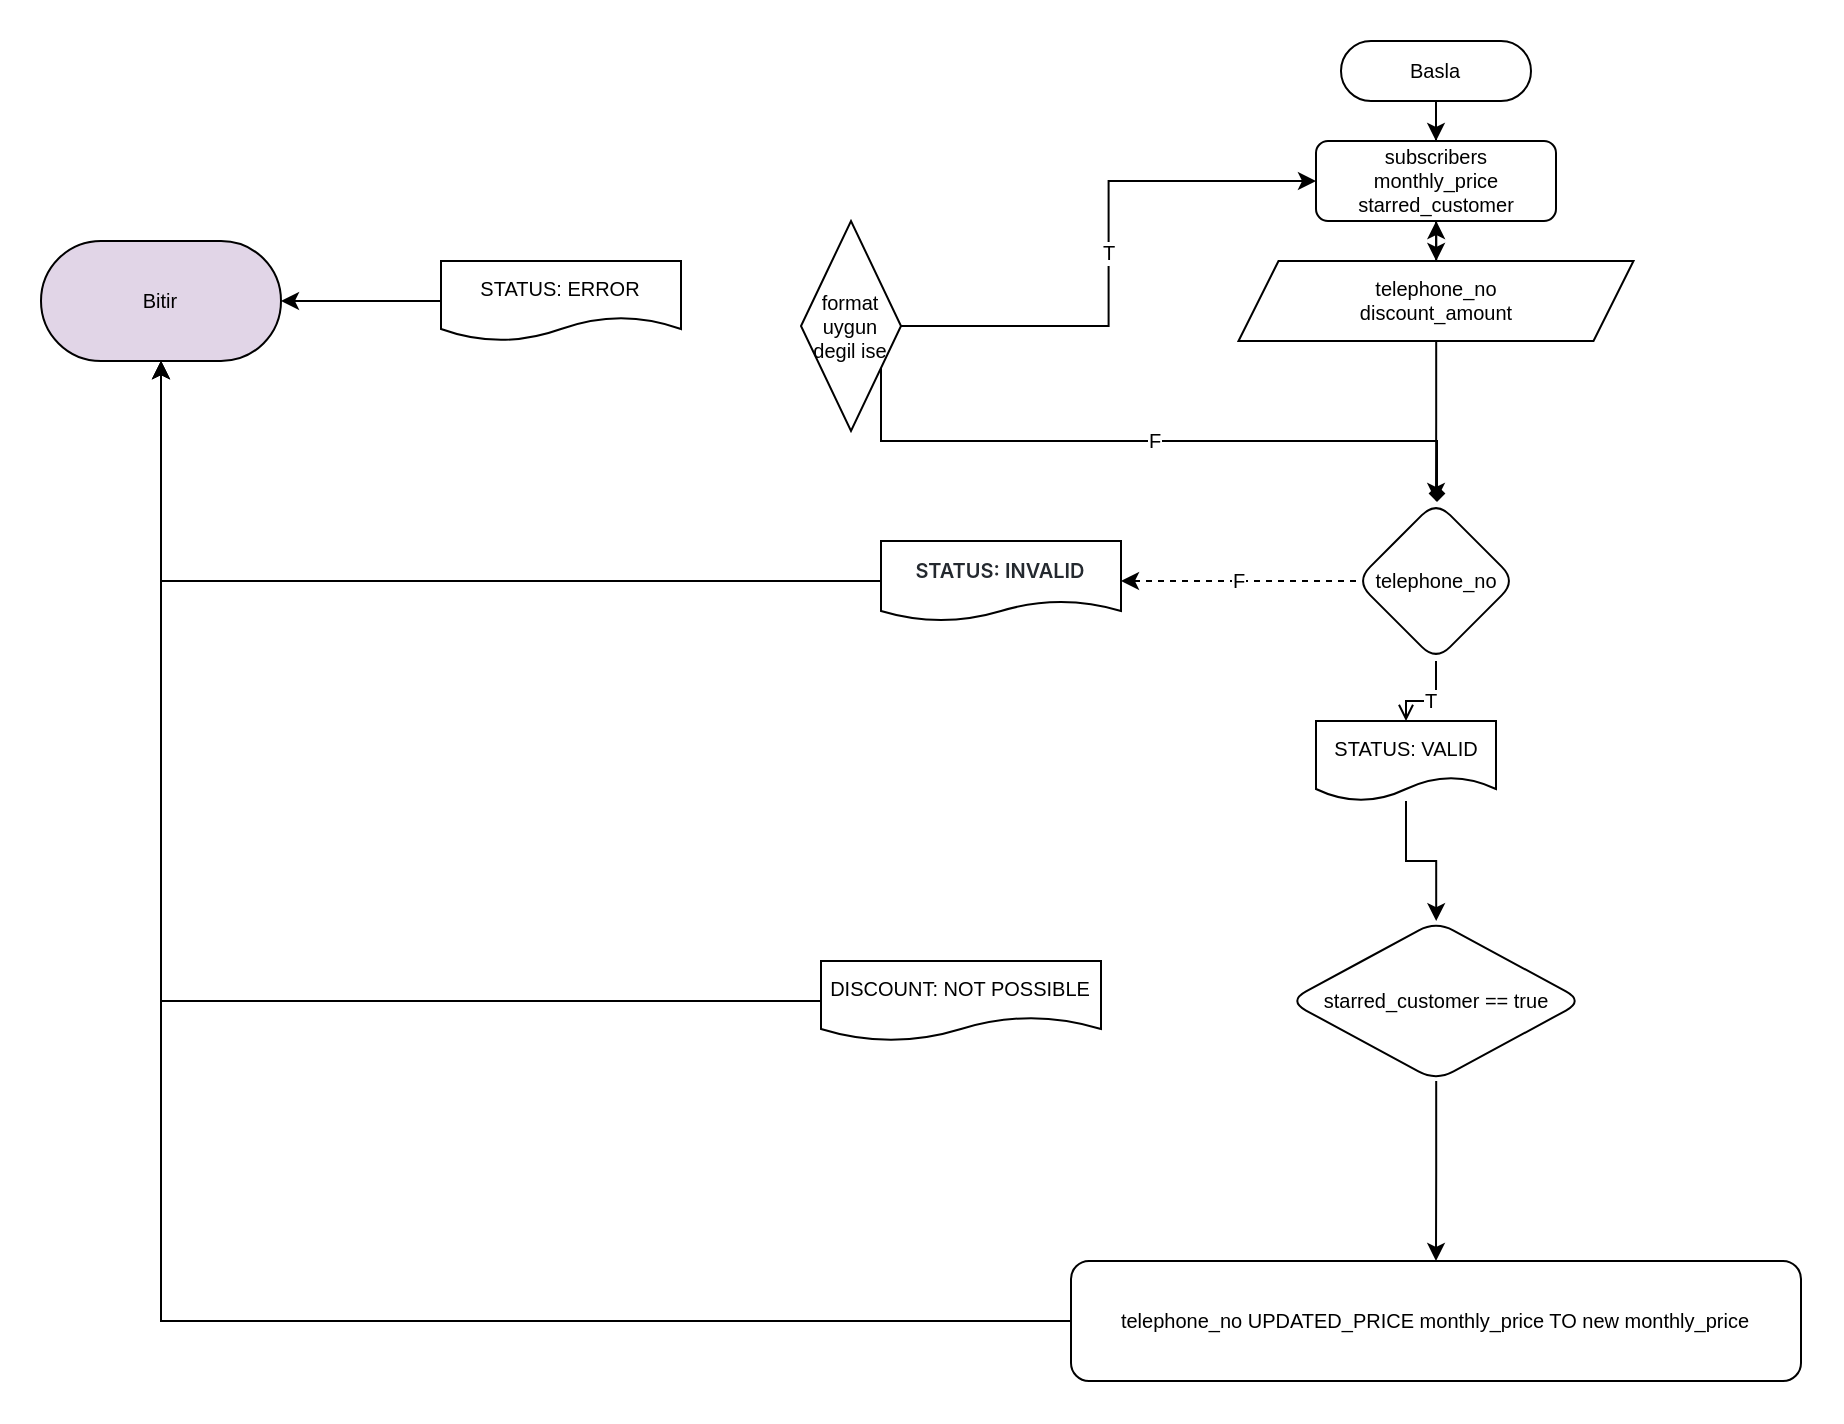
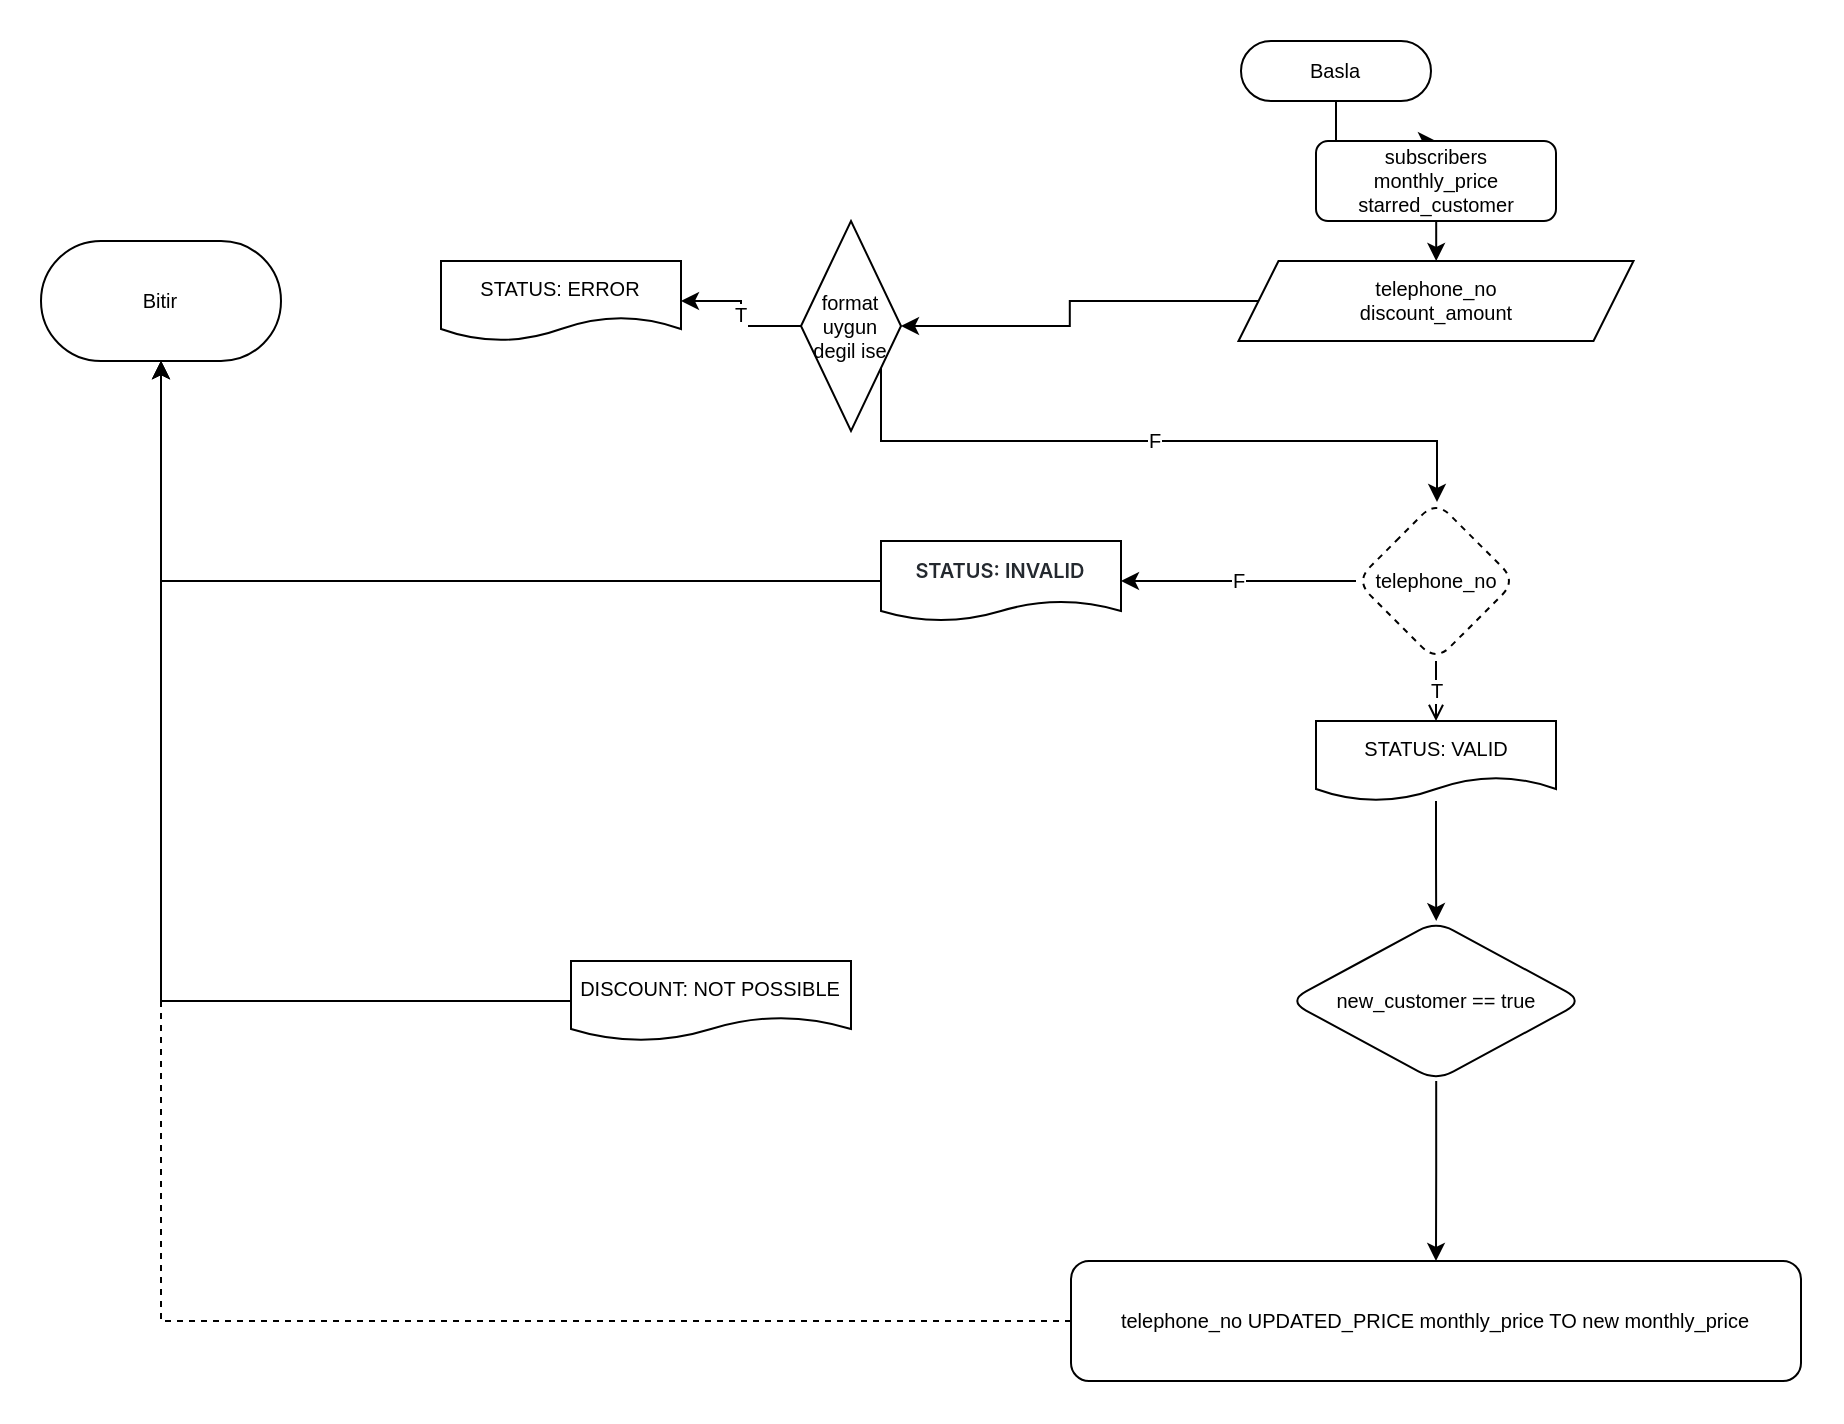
node "Basla": moved (1436, 71) -> (1336, 71)
edge "format uygun degil ise" -> "subscribersmonthly_pricestarred_customer": now "format uygun degil ise" -> "STATUS: ERROR"
edge "telephone_no discount_amount" -> "subscribersmonthly_pricestarred_customer": now "telephone_no discount_amount" -> "format uygun degil ise"
node "Bitir": fillcolor #e1d5e7 -> #ffffff
edge "STATUS: ERROR" -> "Bitir": removed
edge "telephone_no discount_amount" -> "telephone_no": removed
edge "format uygun degil ise" -> "telephone_no": arrowhead diamond -> classic
edge "telephone_no" -> "STATUS: INVALID": style dashed -> solid
node "telephone_no": style solid -> dashed
node "STATUS: VALID": size 180x80 -> 240x80
node "DISCOUNT: NOT POSSIBLE": moved (961, 1001) -> (711, 1001)
node "starred_customer == true": label "starred_customer == true" -> "new_customer == true"
edge "telephone_no UPDATED_PRICE monthly_price TO new monthly_price" -> "Bitir": style solid -> dashed
